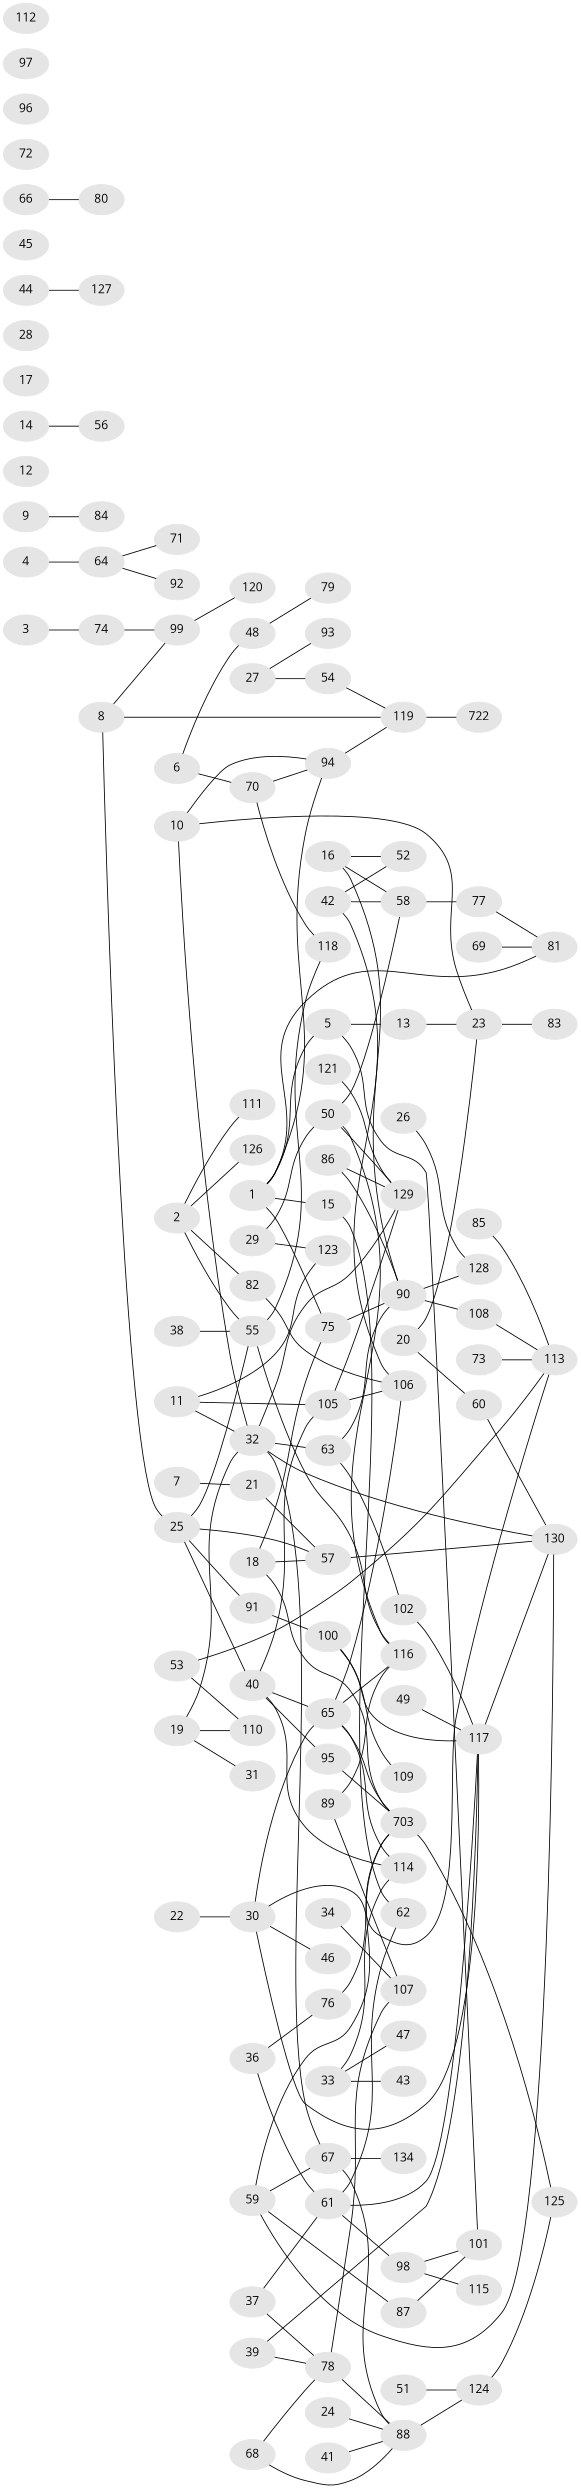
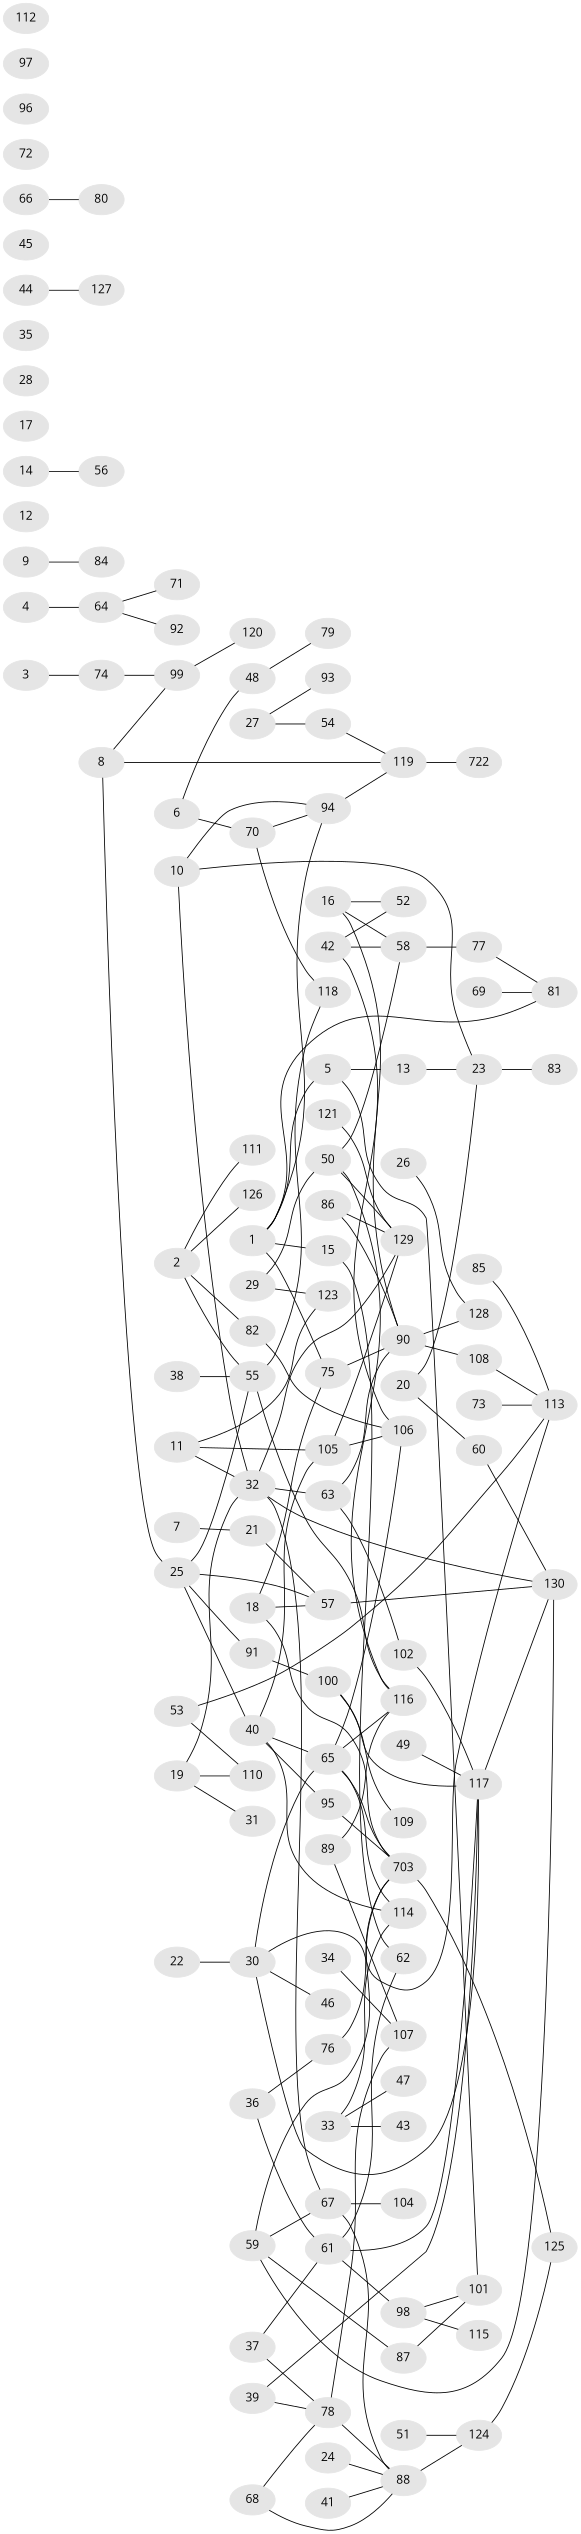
node "35": added
node "134": label "134" -> "104"
